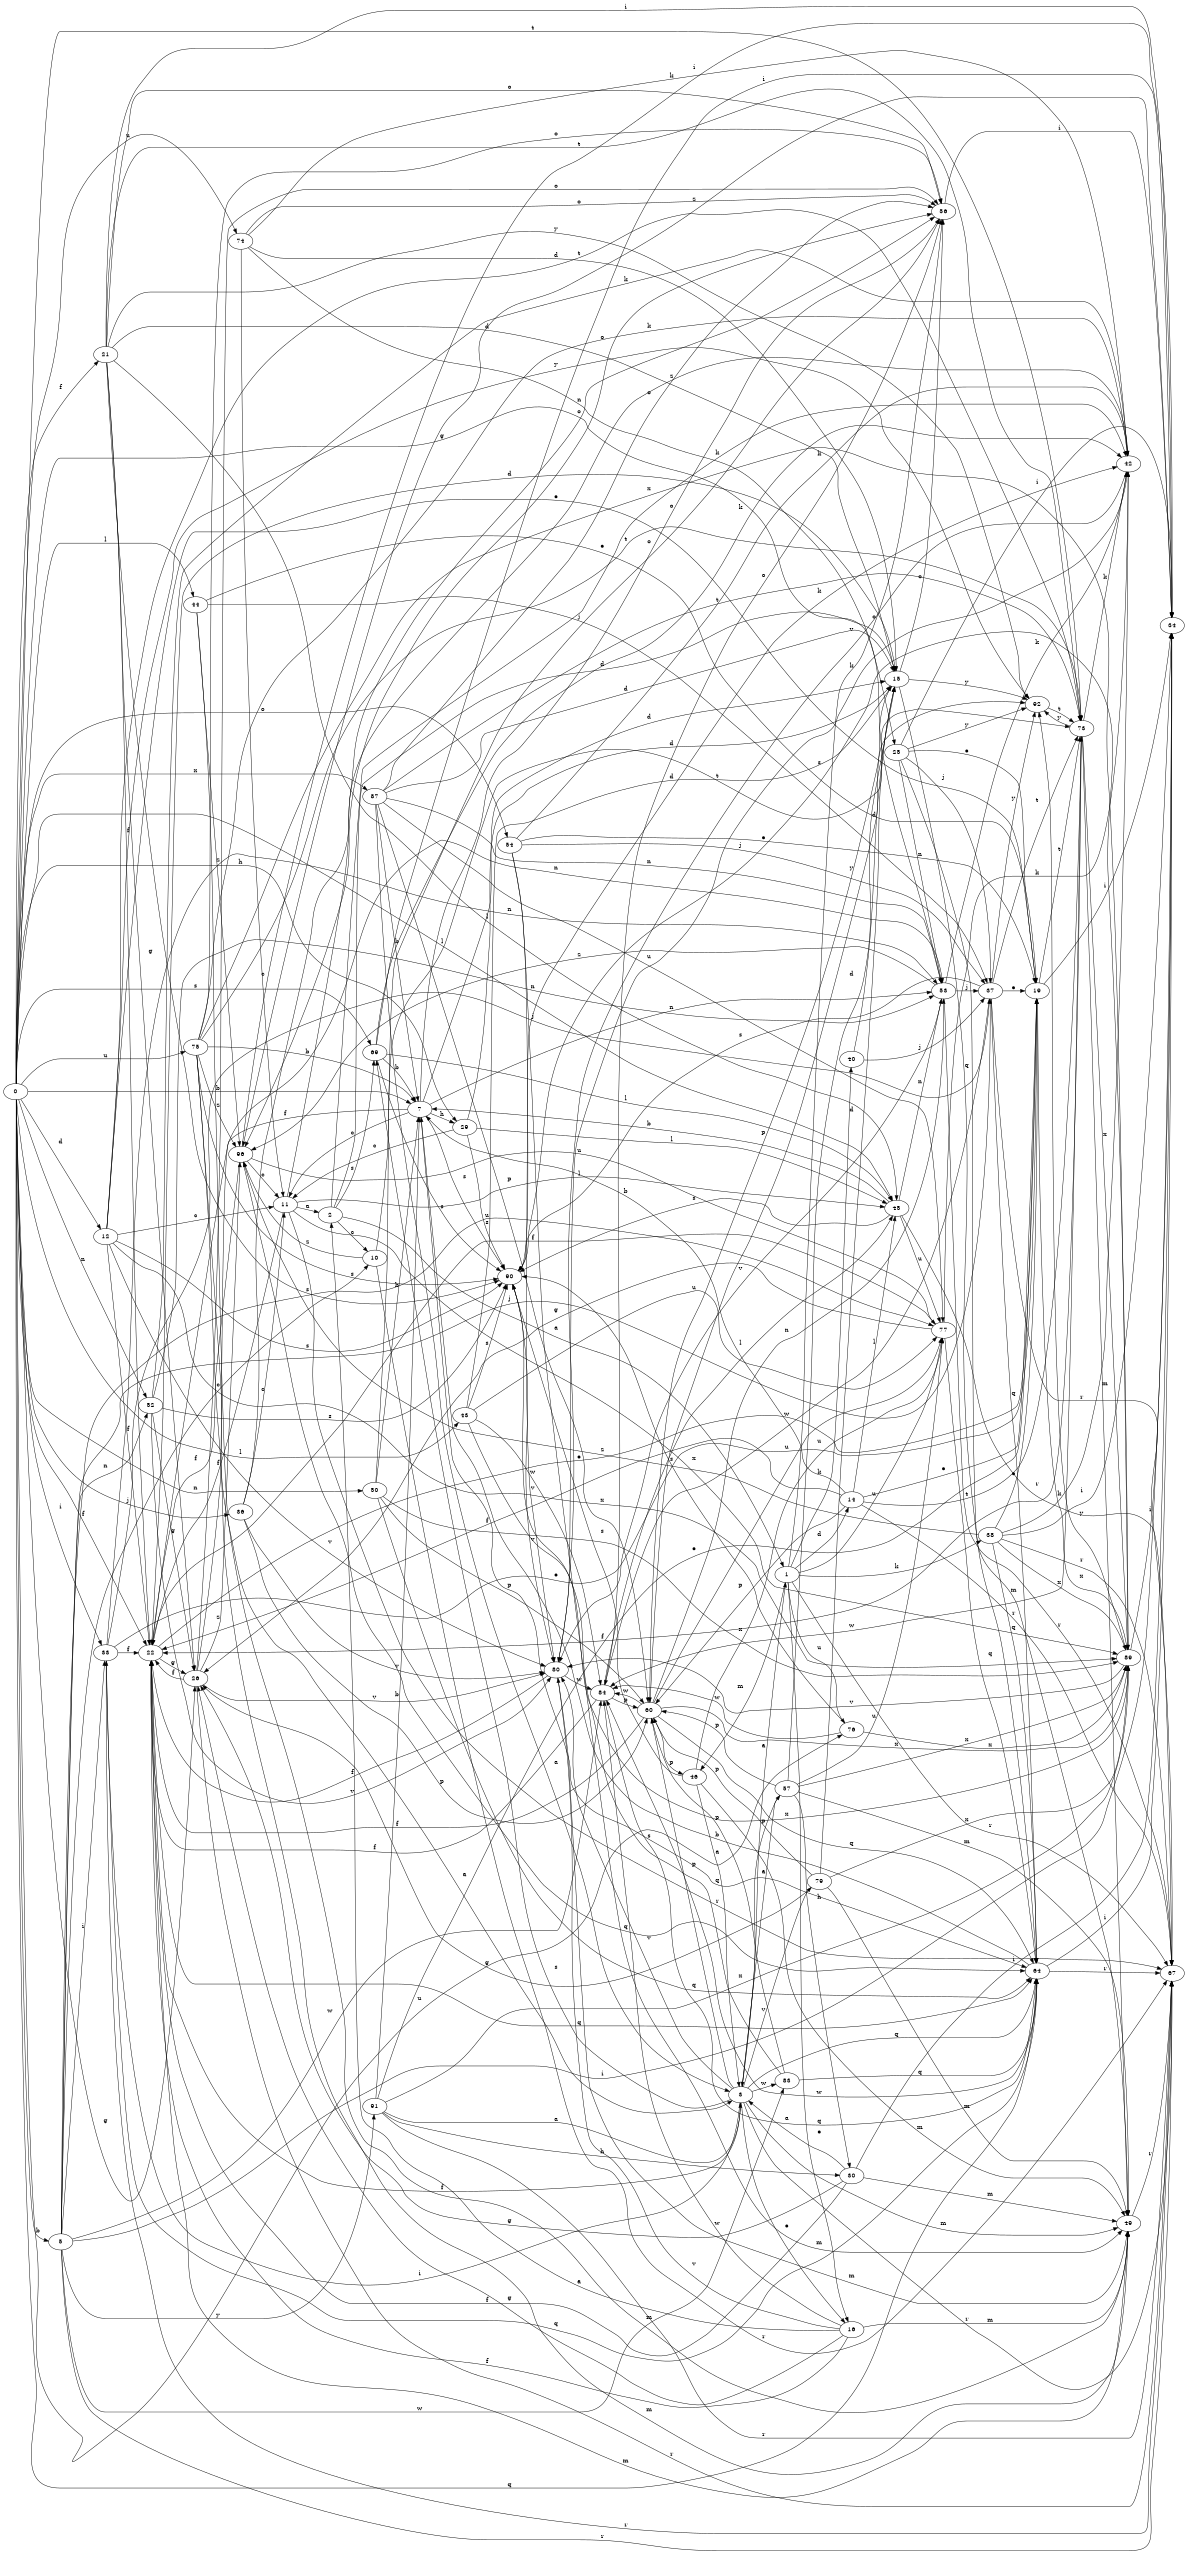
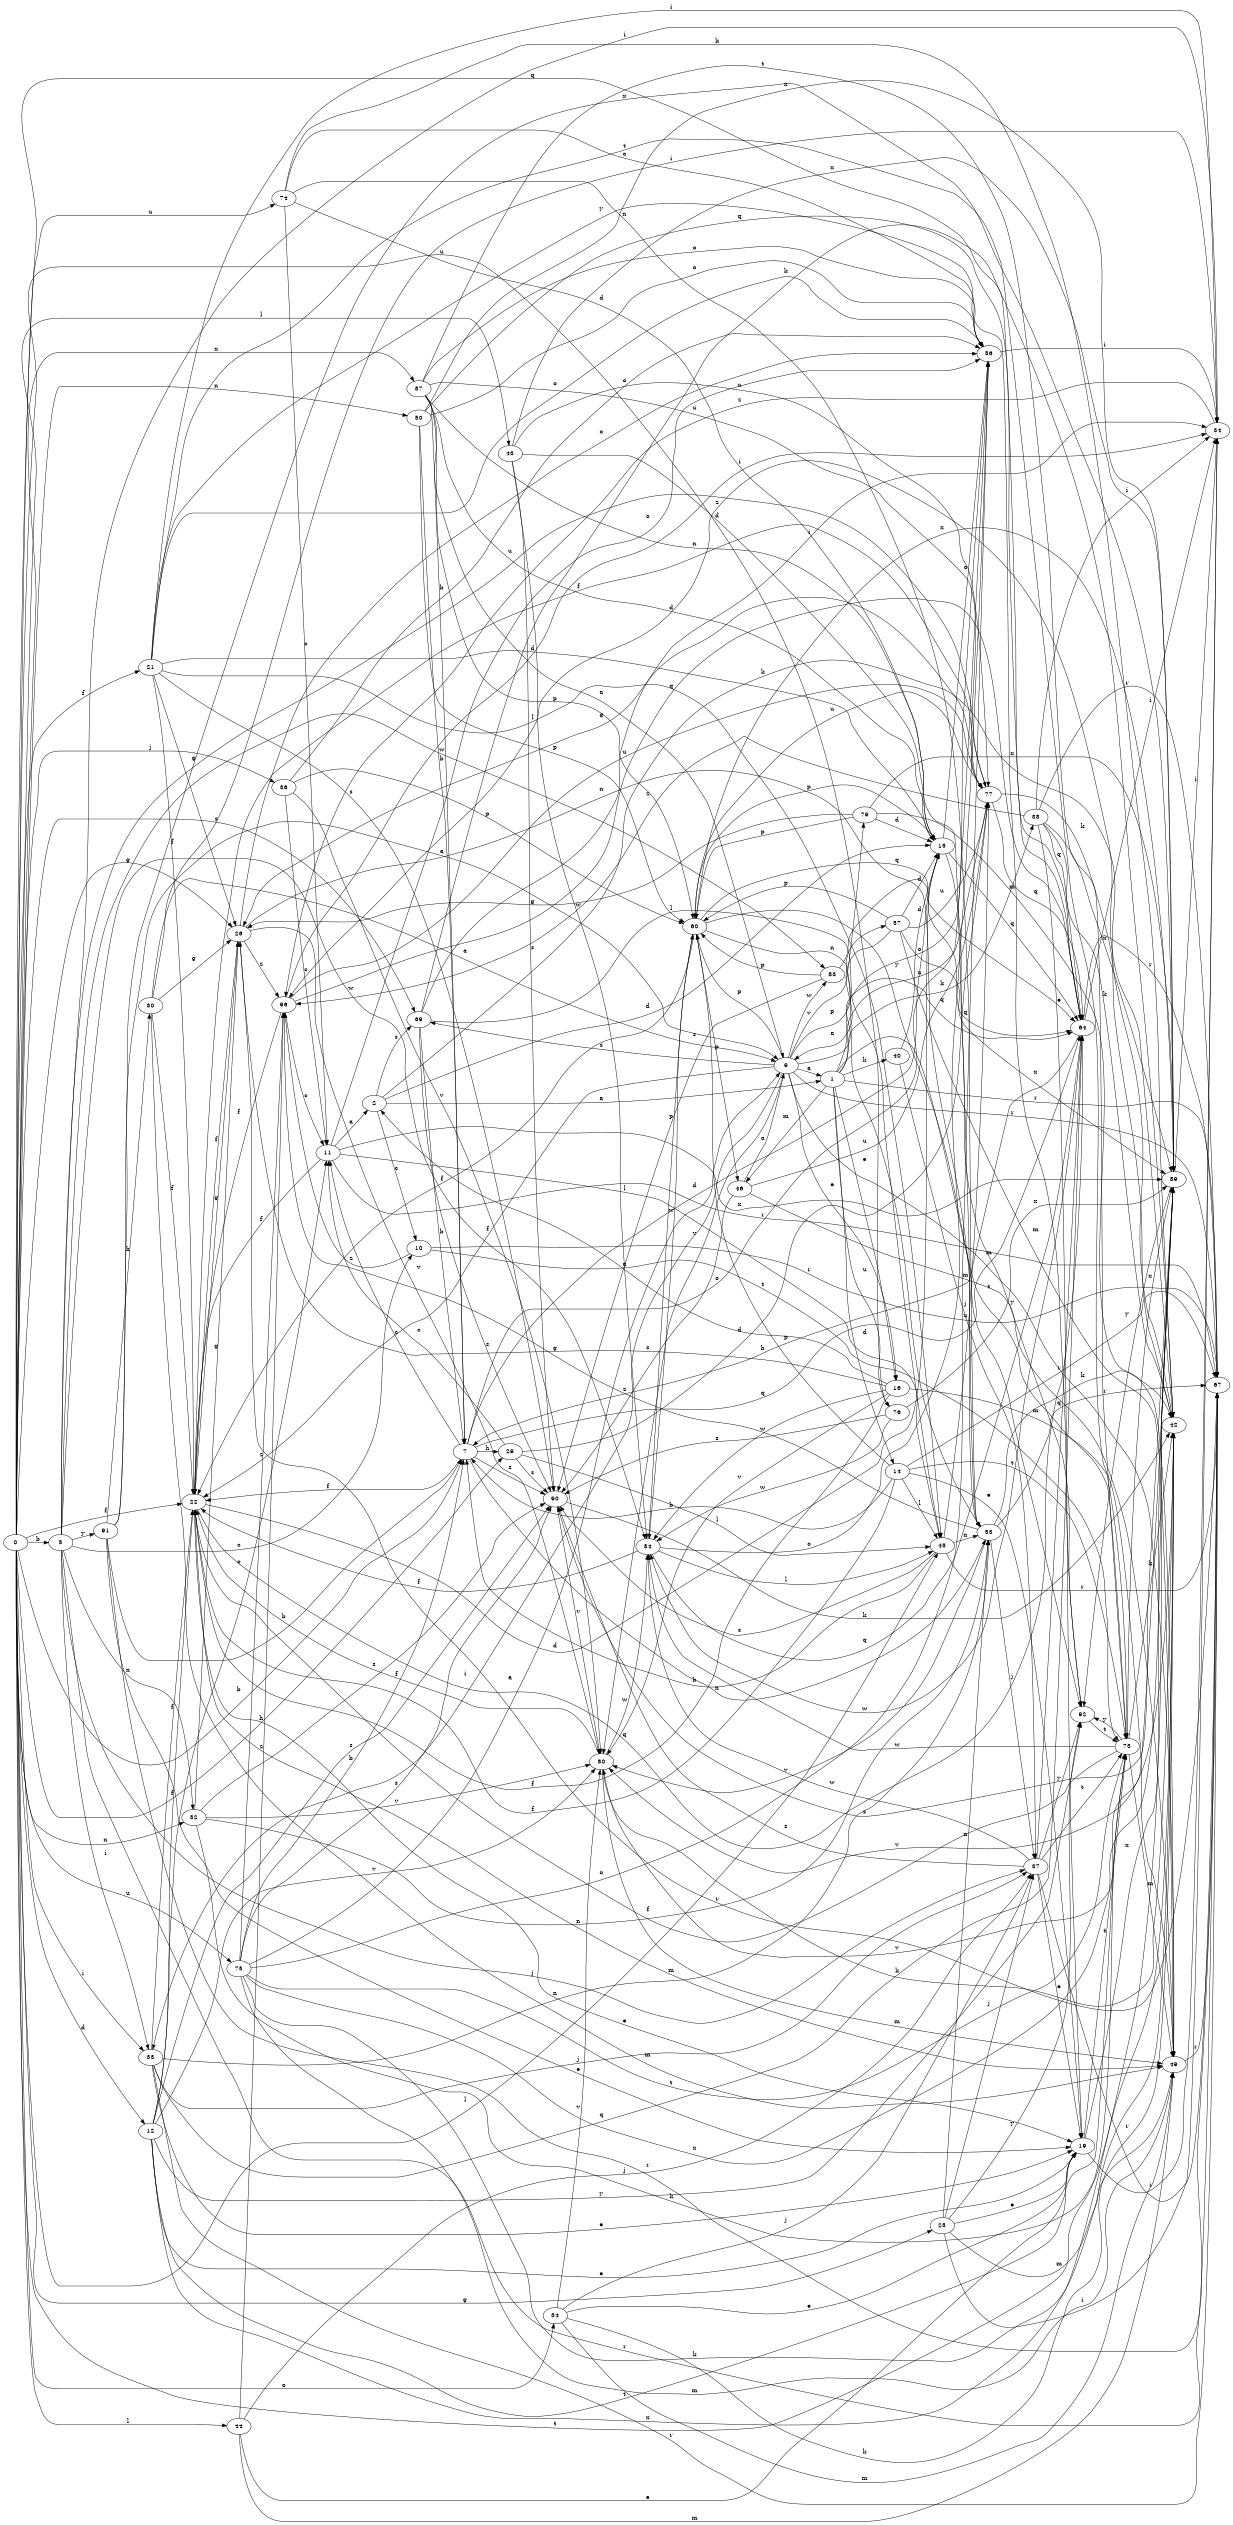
edge "29" -> "15": now "29" -> "77"
edge "1" -> "73": added, label "t"
edge "57" -> "30": removed, label "h"
node "3": label "3" -> "9"
